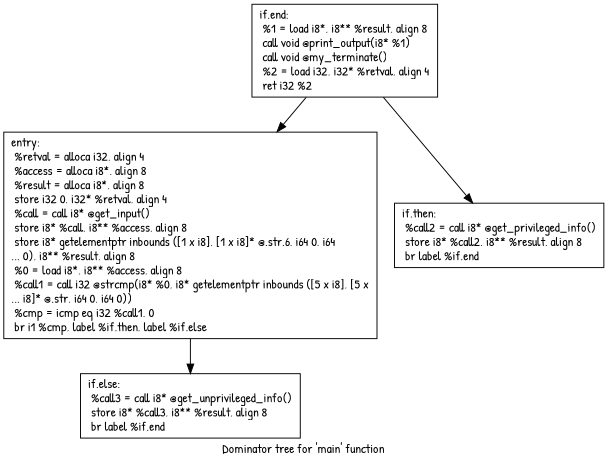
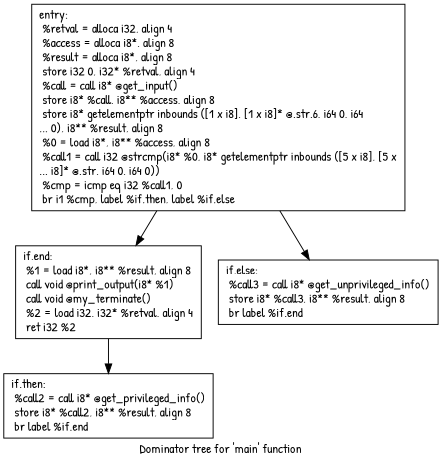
edge "if.end:" -> "entry:": reversed
